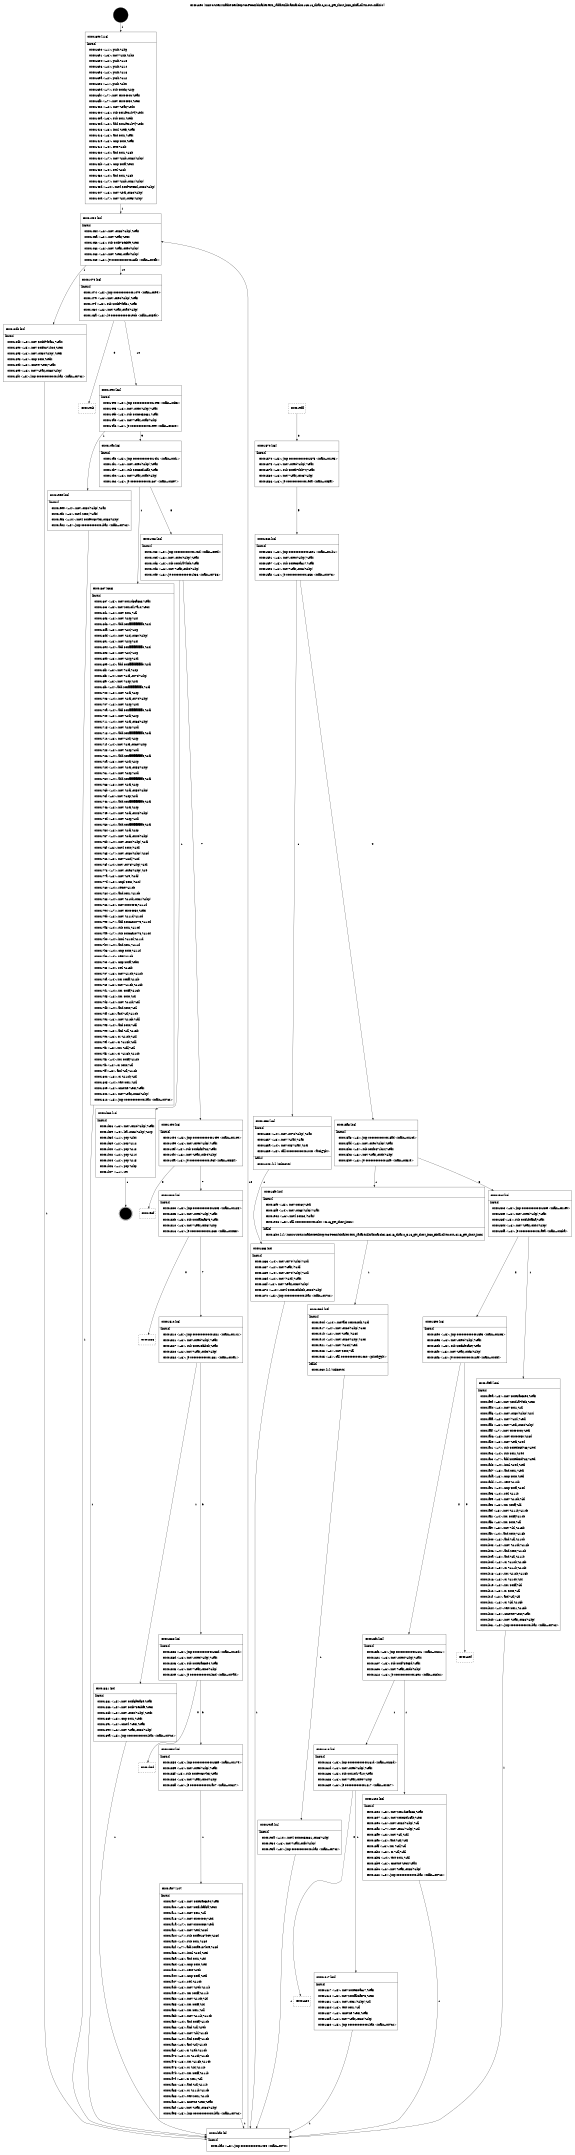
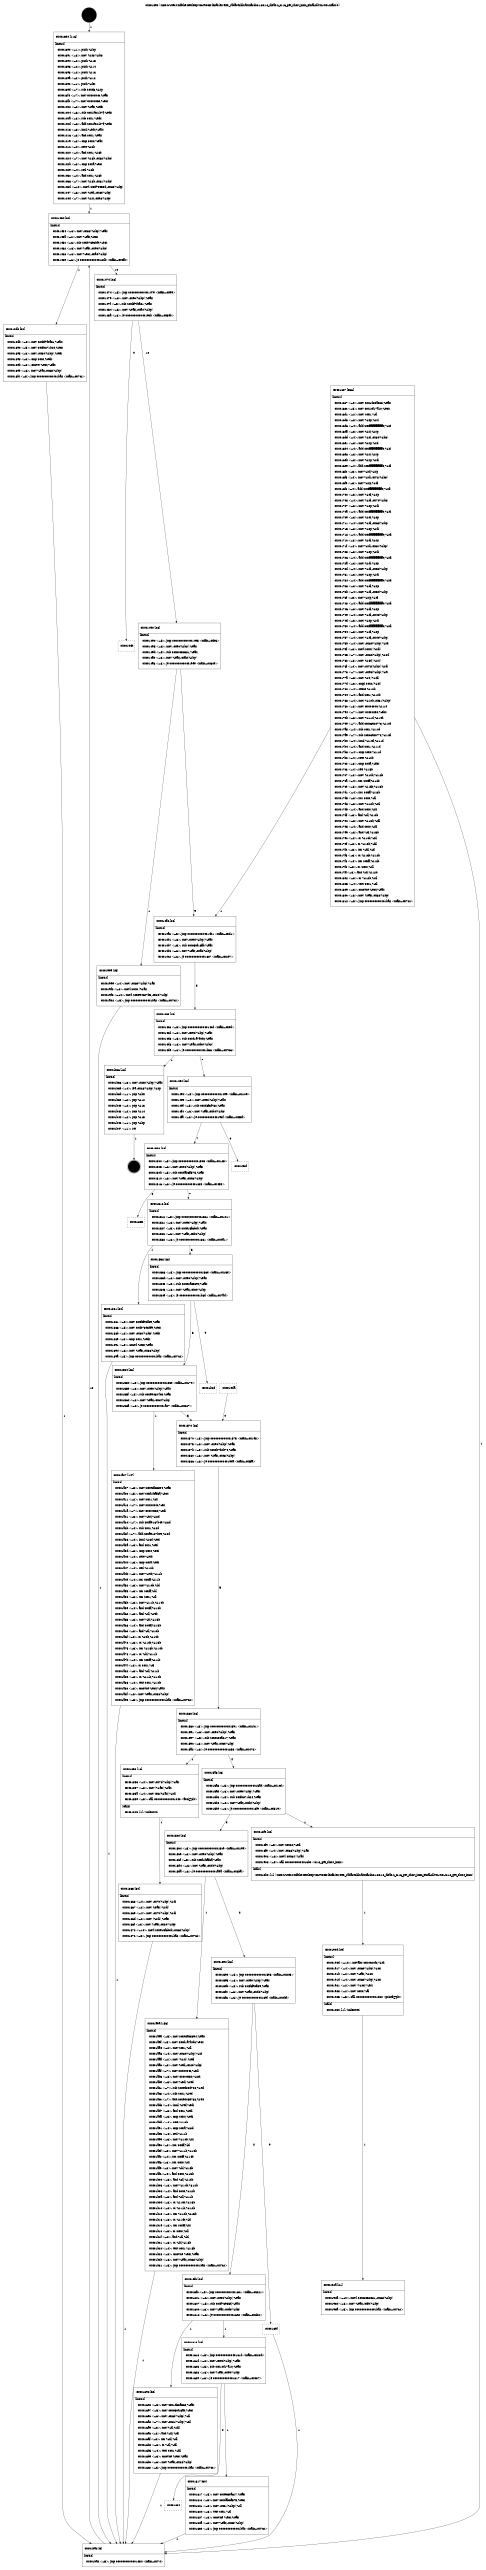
edge "0x4014ac [28]" -> "0x4016c7 [336]": reversed
edge "0x401554 [28]" -> "0x401570 [28]": added, label "5"
edge "0x40192a [21]" -> "0x401ba2 [5]": now "0x40189f" -> "0x401ba2 [5]"
